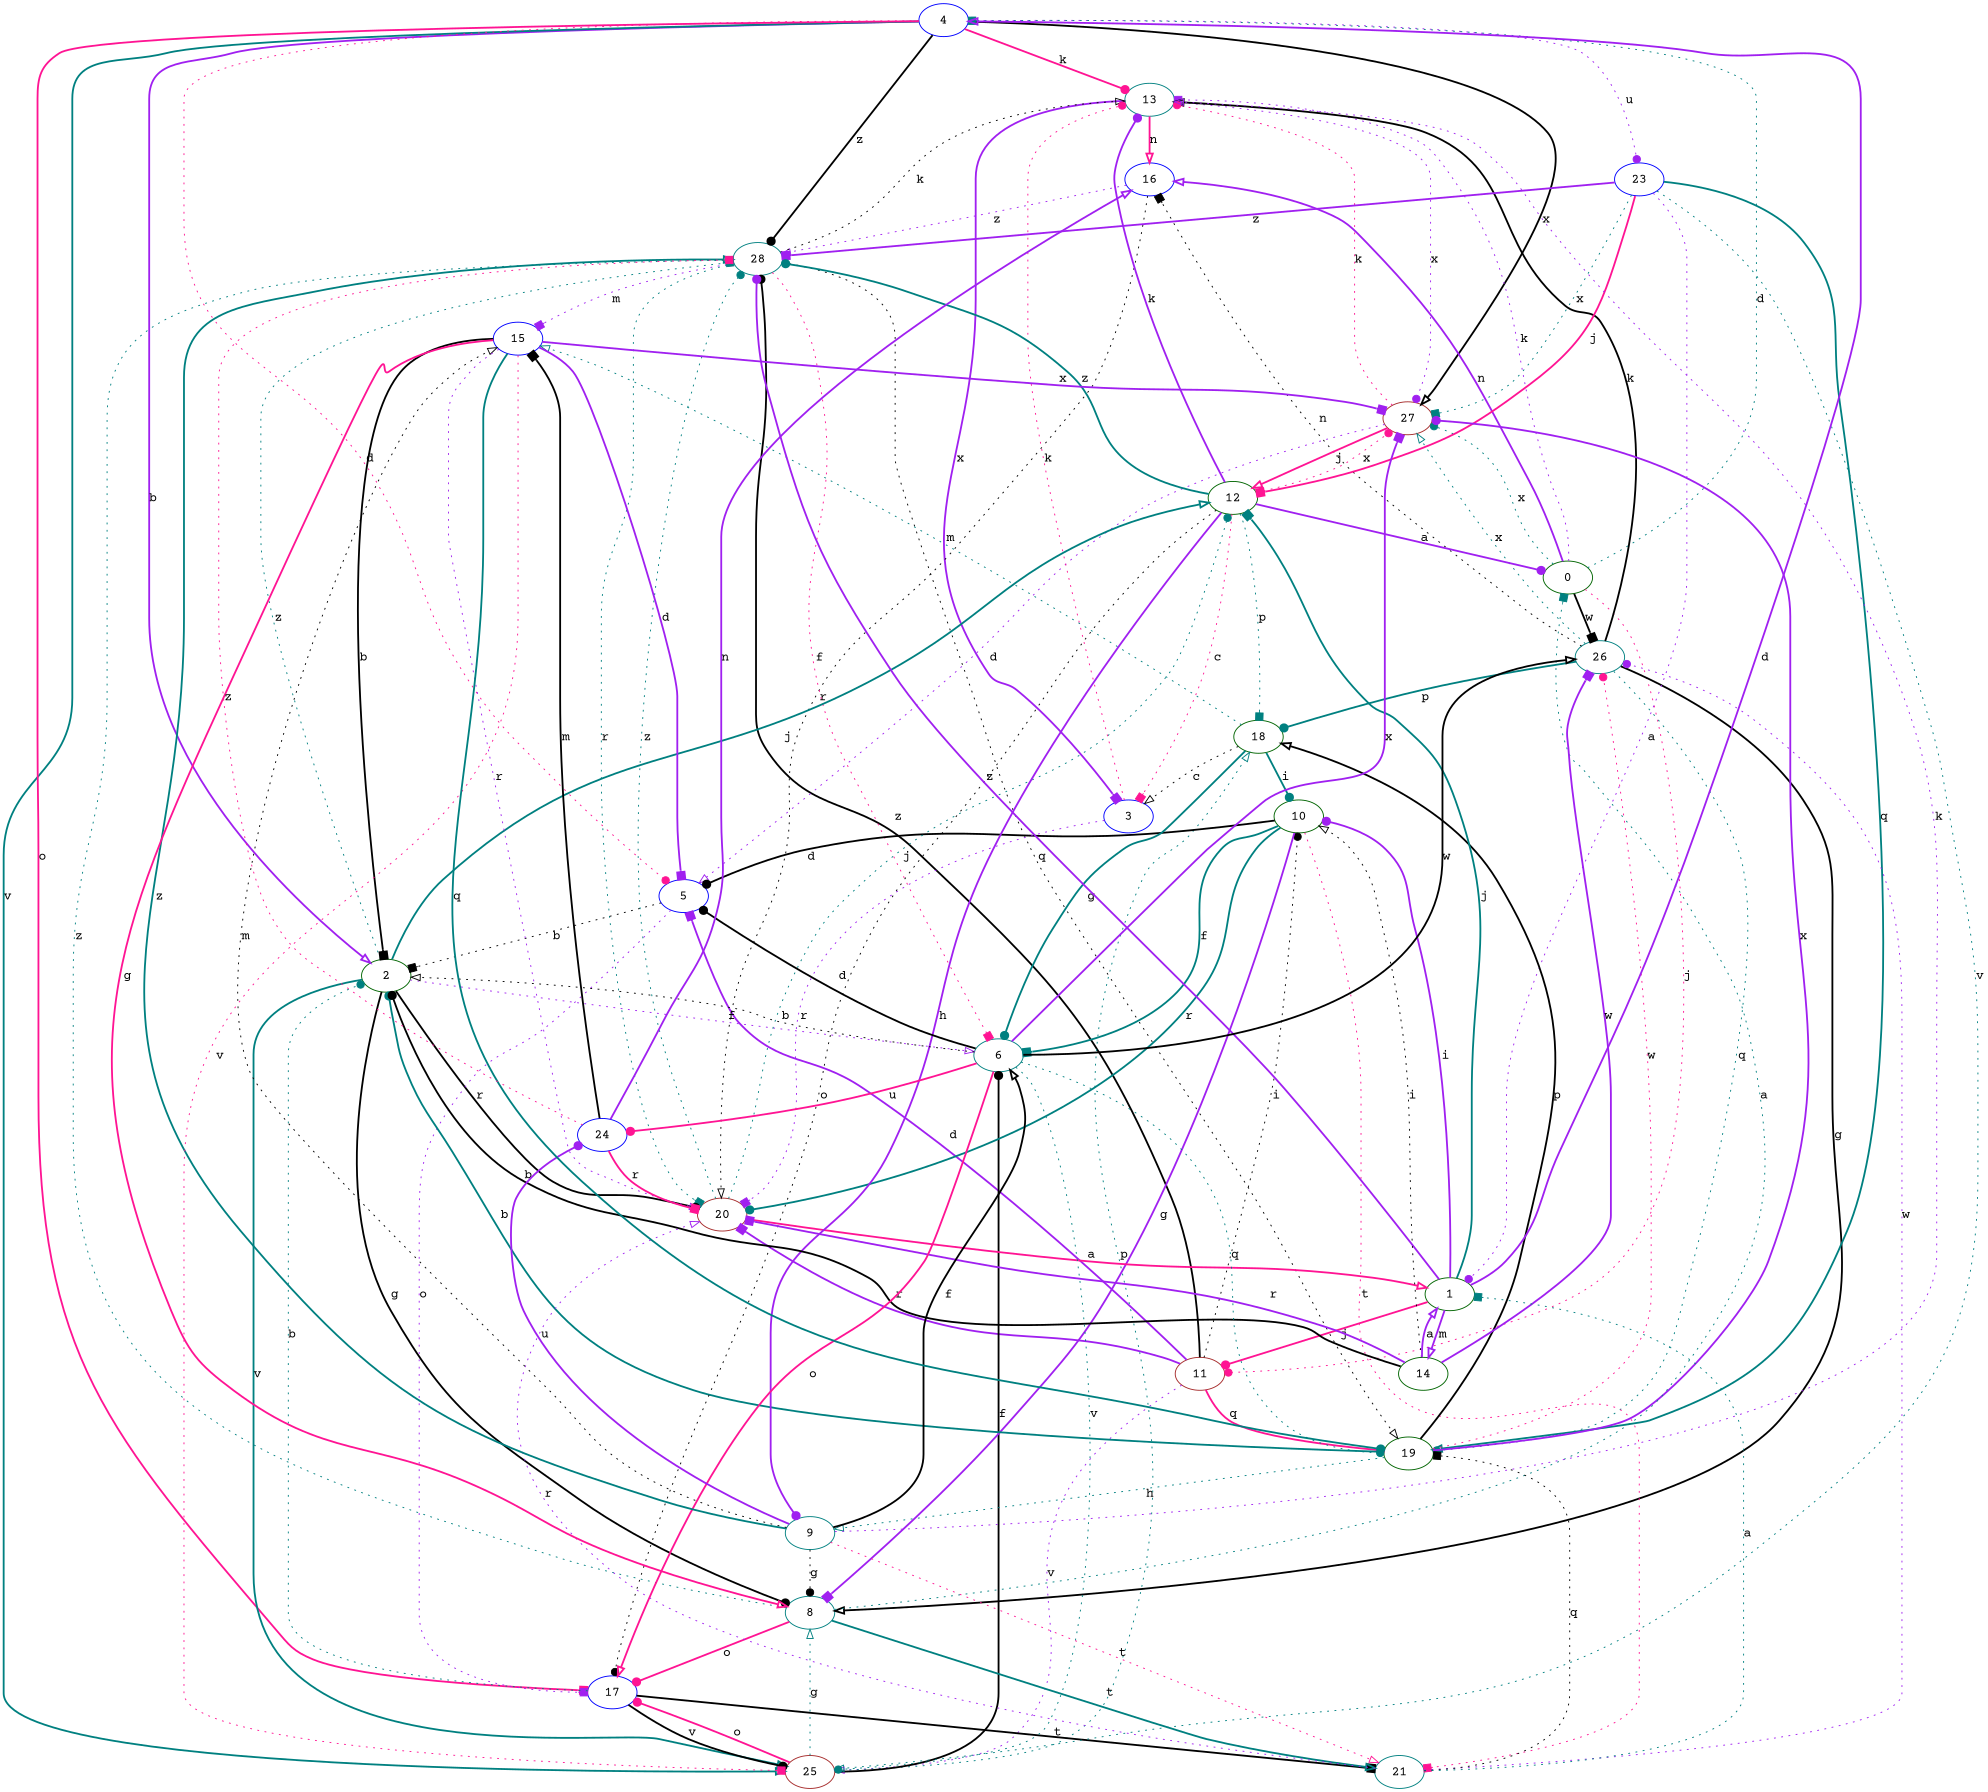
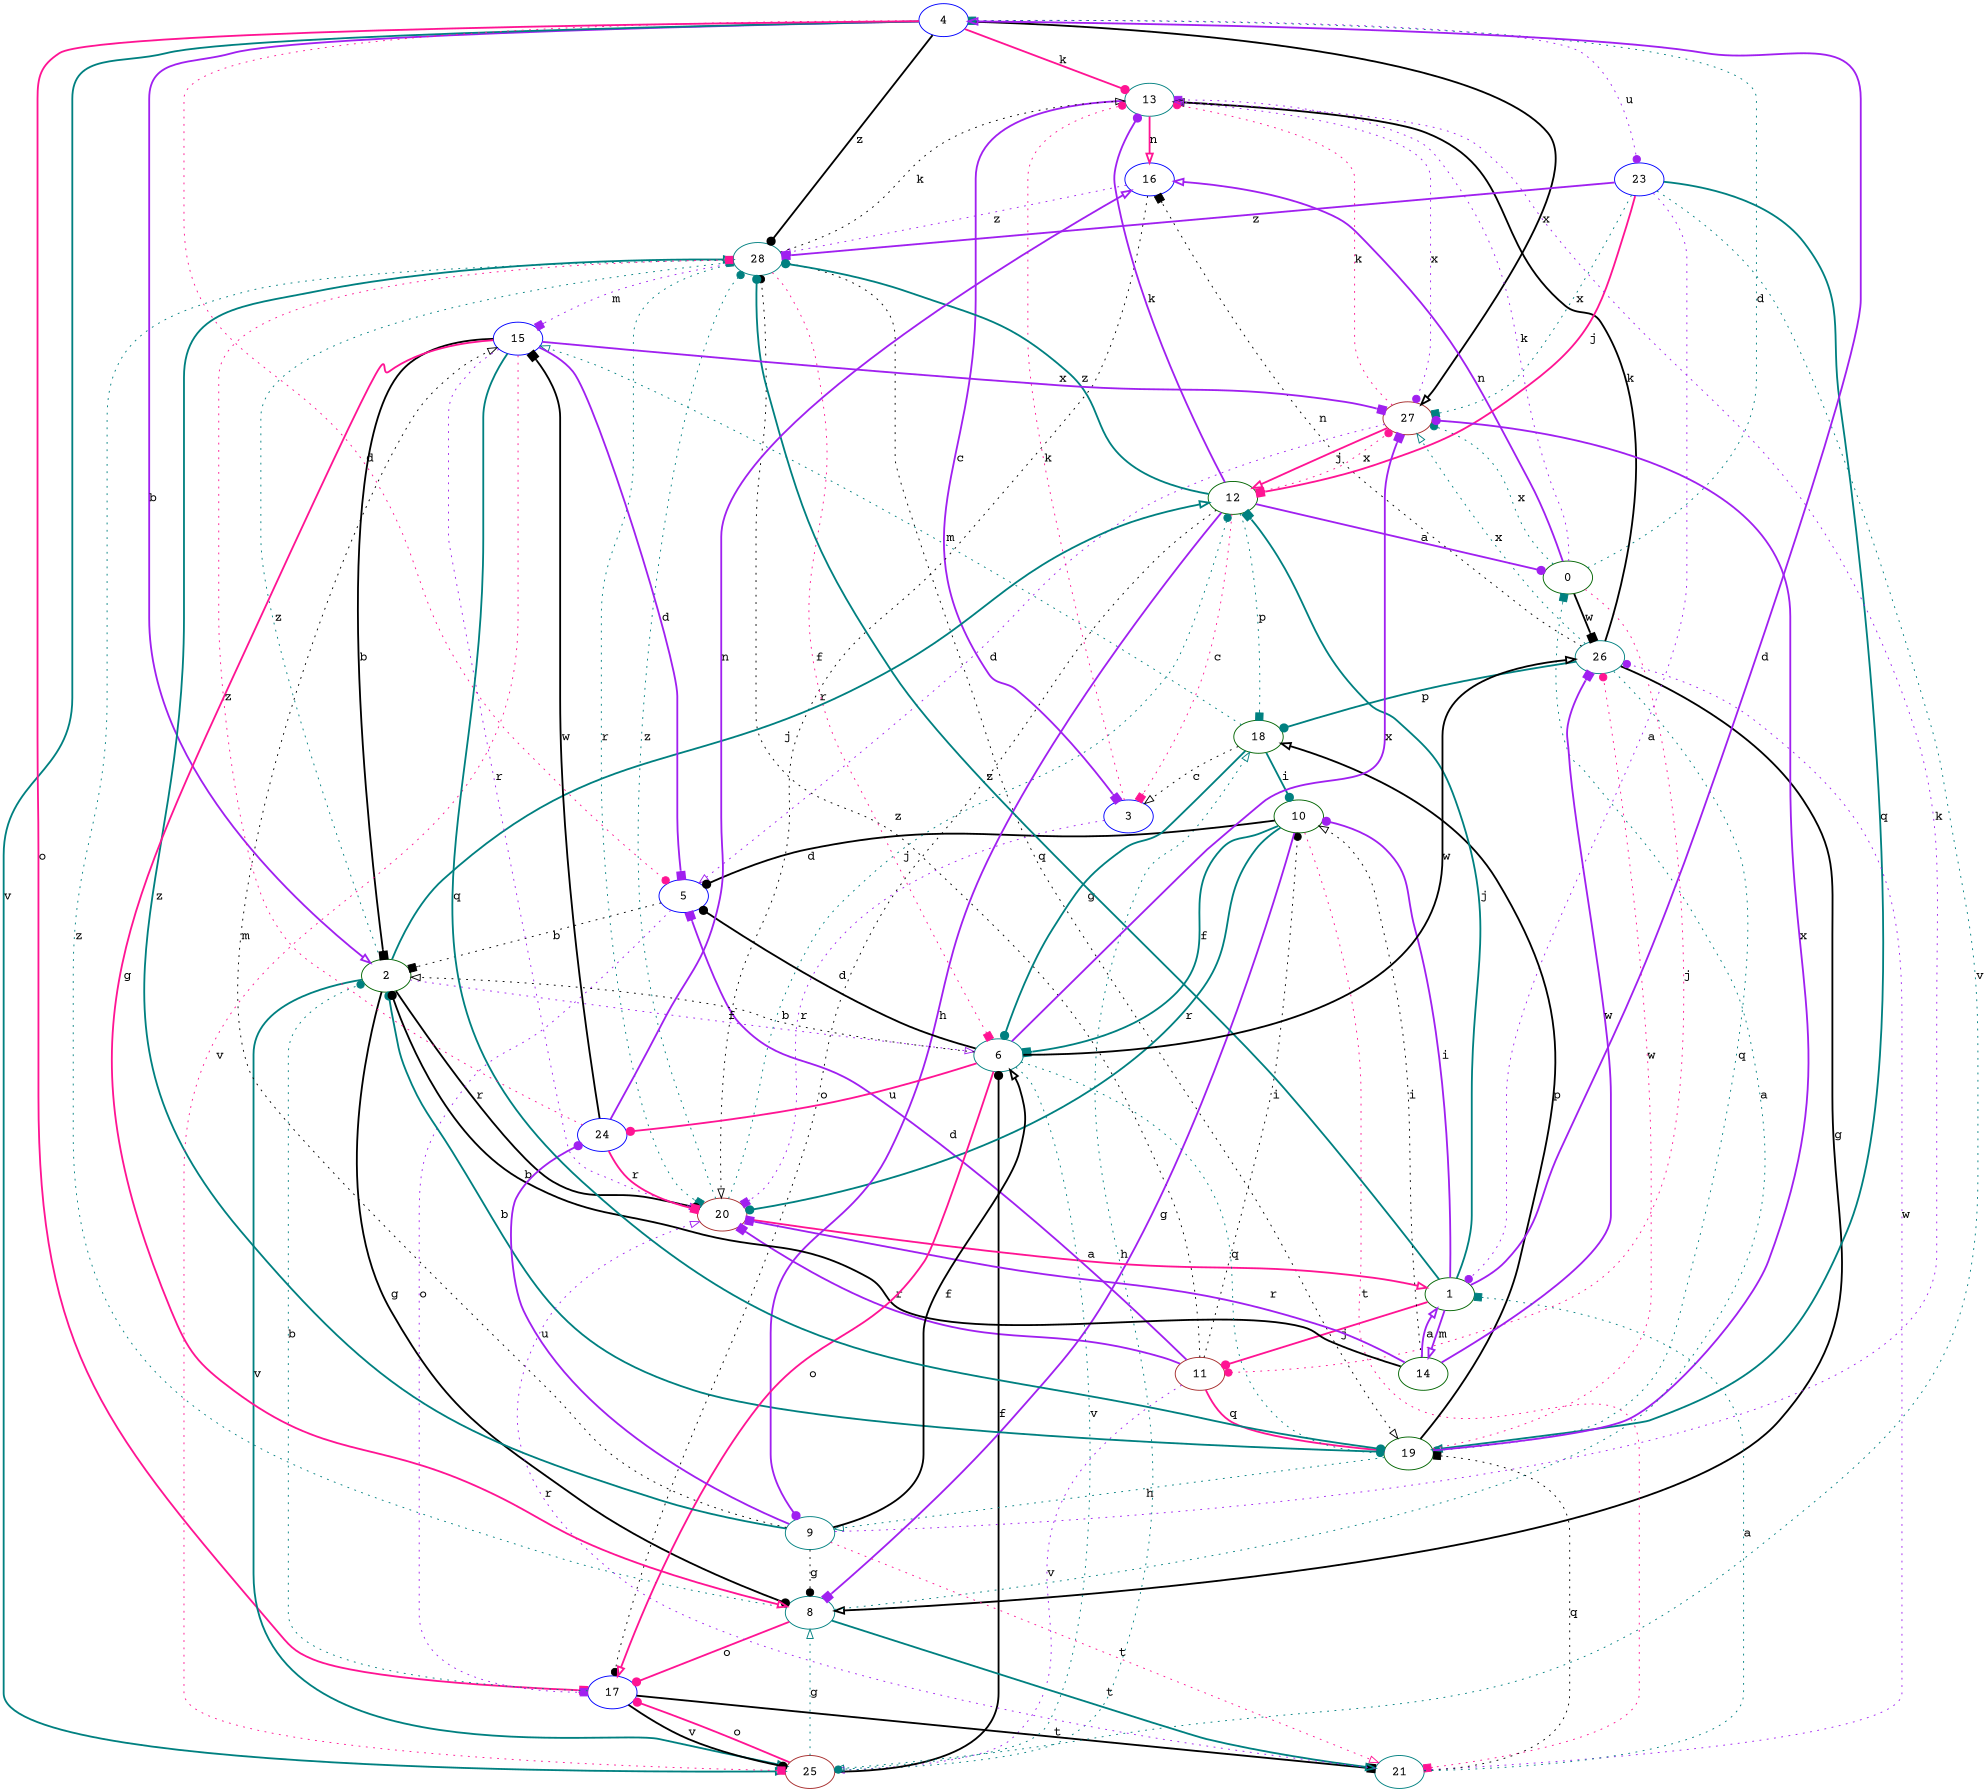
edge "13" -> "3": label "x" -> "c"
edge "24" -> "15": label "m" -> "w"
edge "11" -> "28": style bold -> dotted
edge "1" -> "28": color purple -> teal
edge "25" -> "18": label "p" -> "h"
